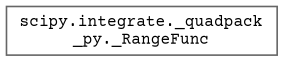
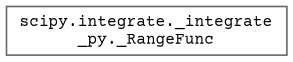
node "scipy.integrate._quadpack _py._RangeFunc": label "scipy.integrate._quadpack _py._RangeFunc" -> "scipy.integrate._integrate _py._RangeFunc"
